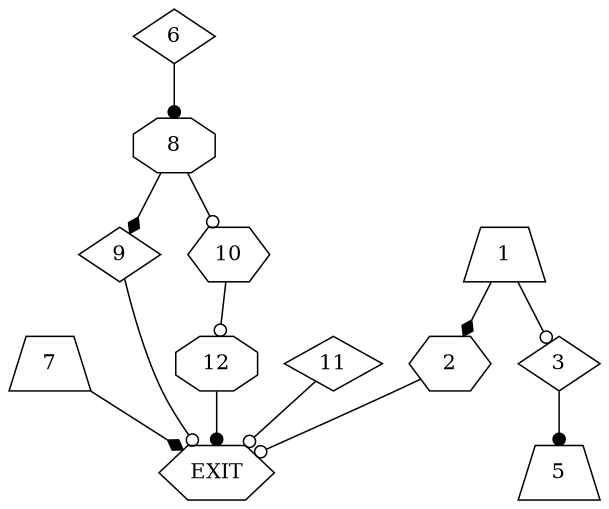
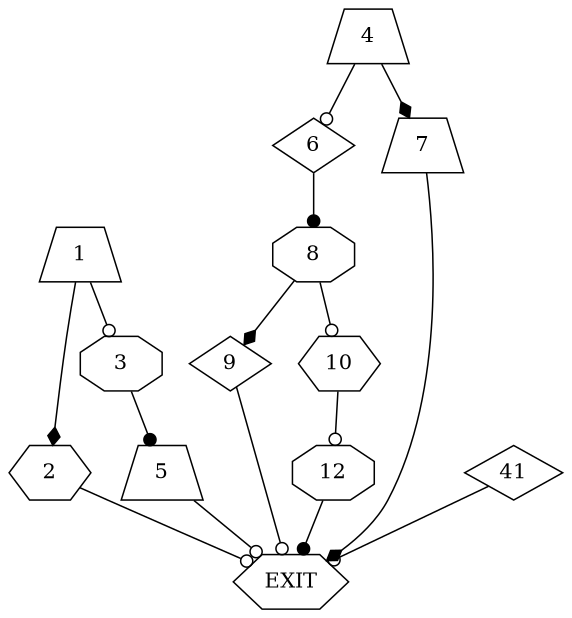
node "4": added
node "11": label "11" -> "41"
node "3": shape diamond -> octagon
edge "5" -> "EXIT": added
